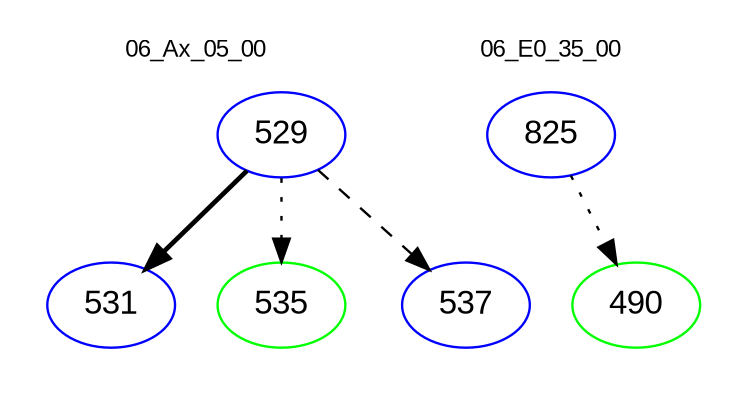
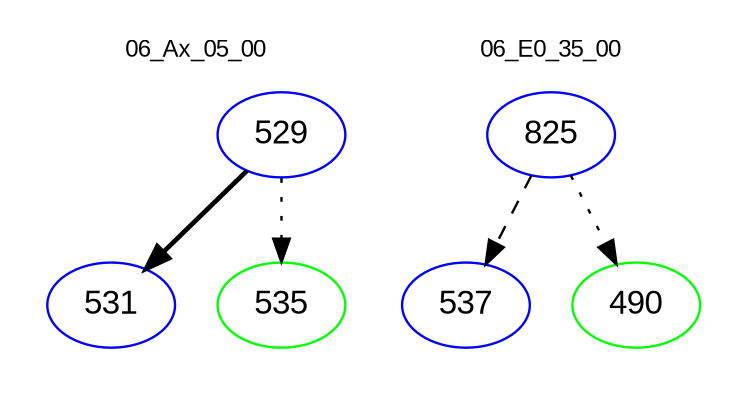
edge "529" -> "537": now "825" -> "537"
